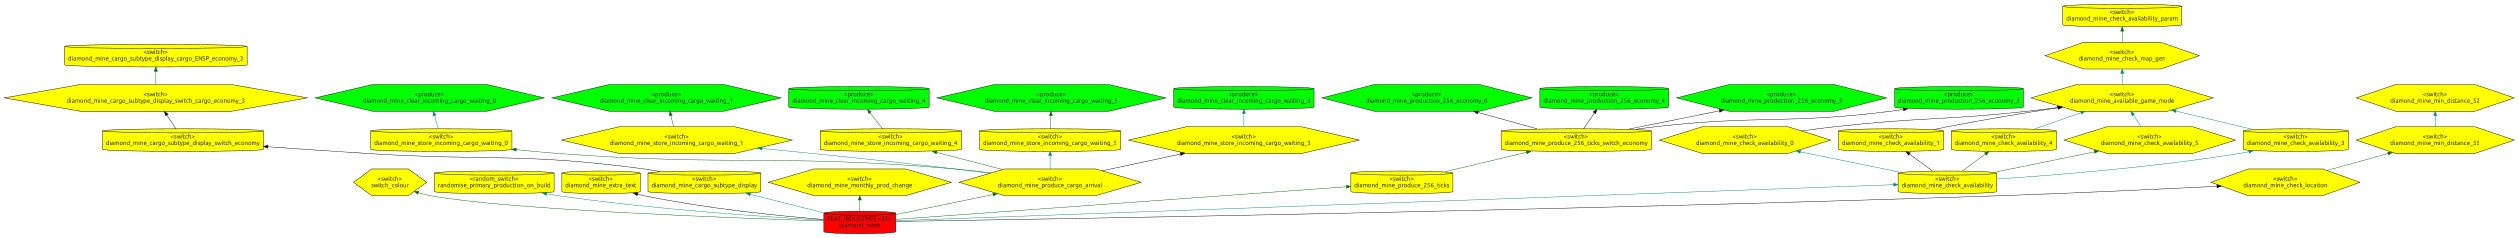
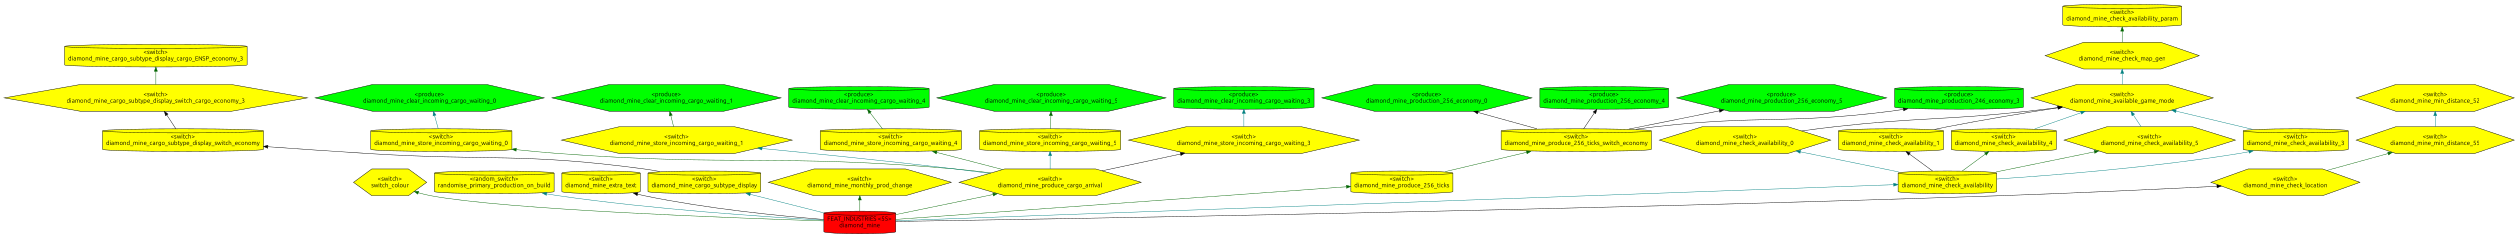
node "<produce> diamond_mine_production_256_economy_3": label "<produce> diamond_mine_production_256_economy_3" -> "<produce> diamond_mine_production_246_economy_3"
